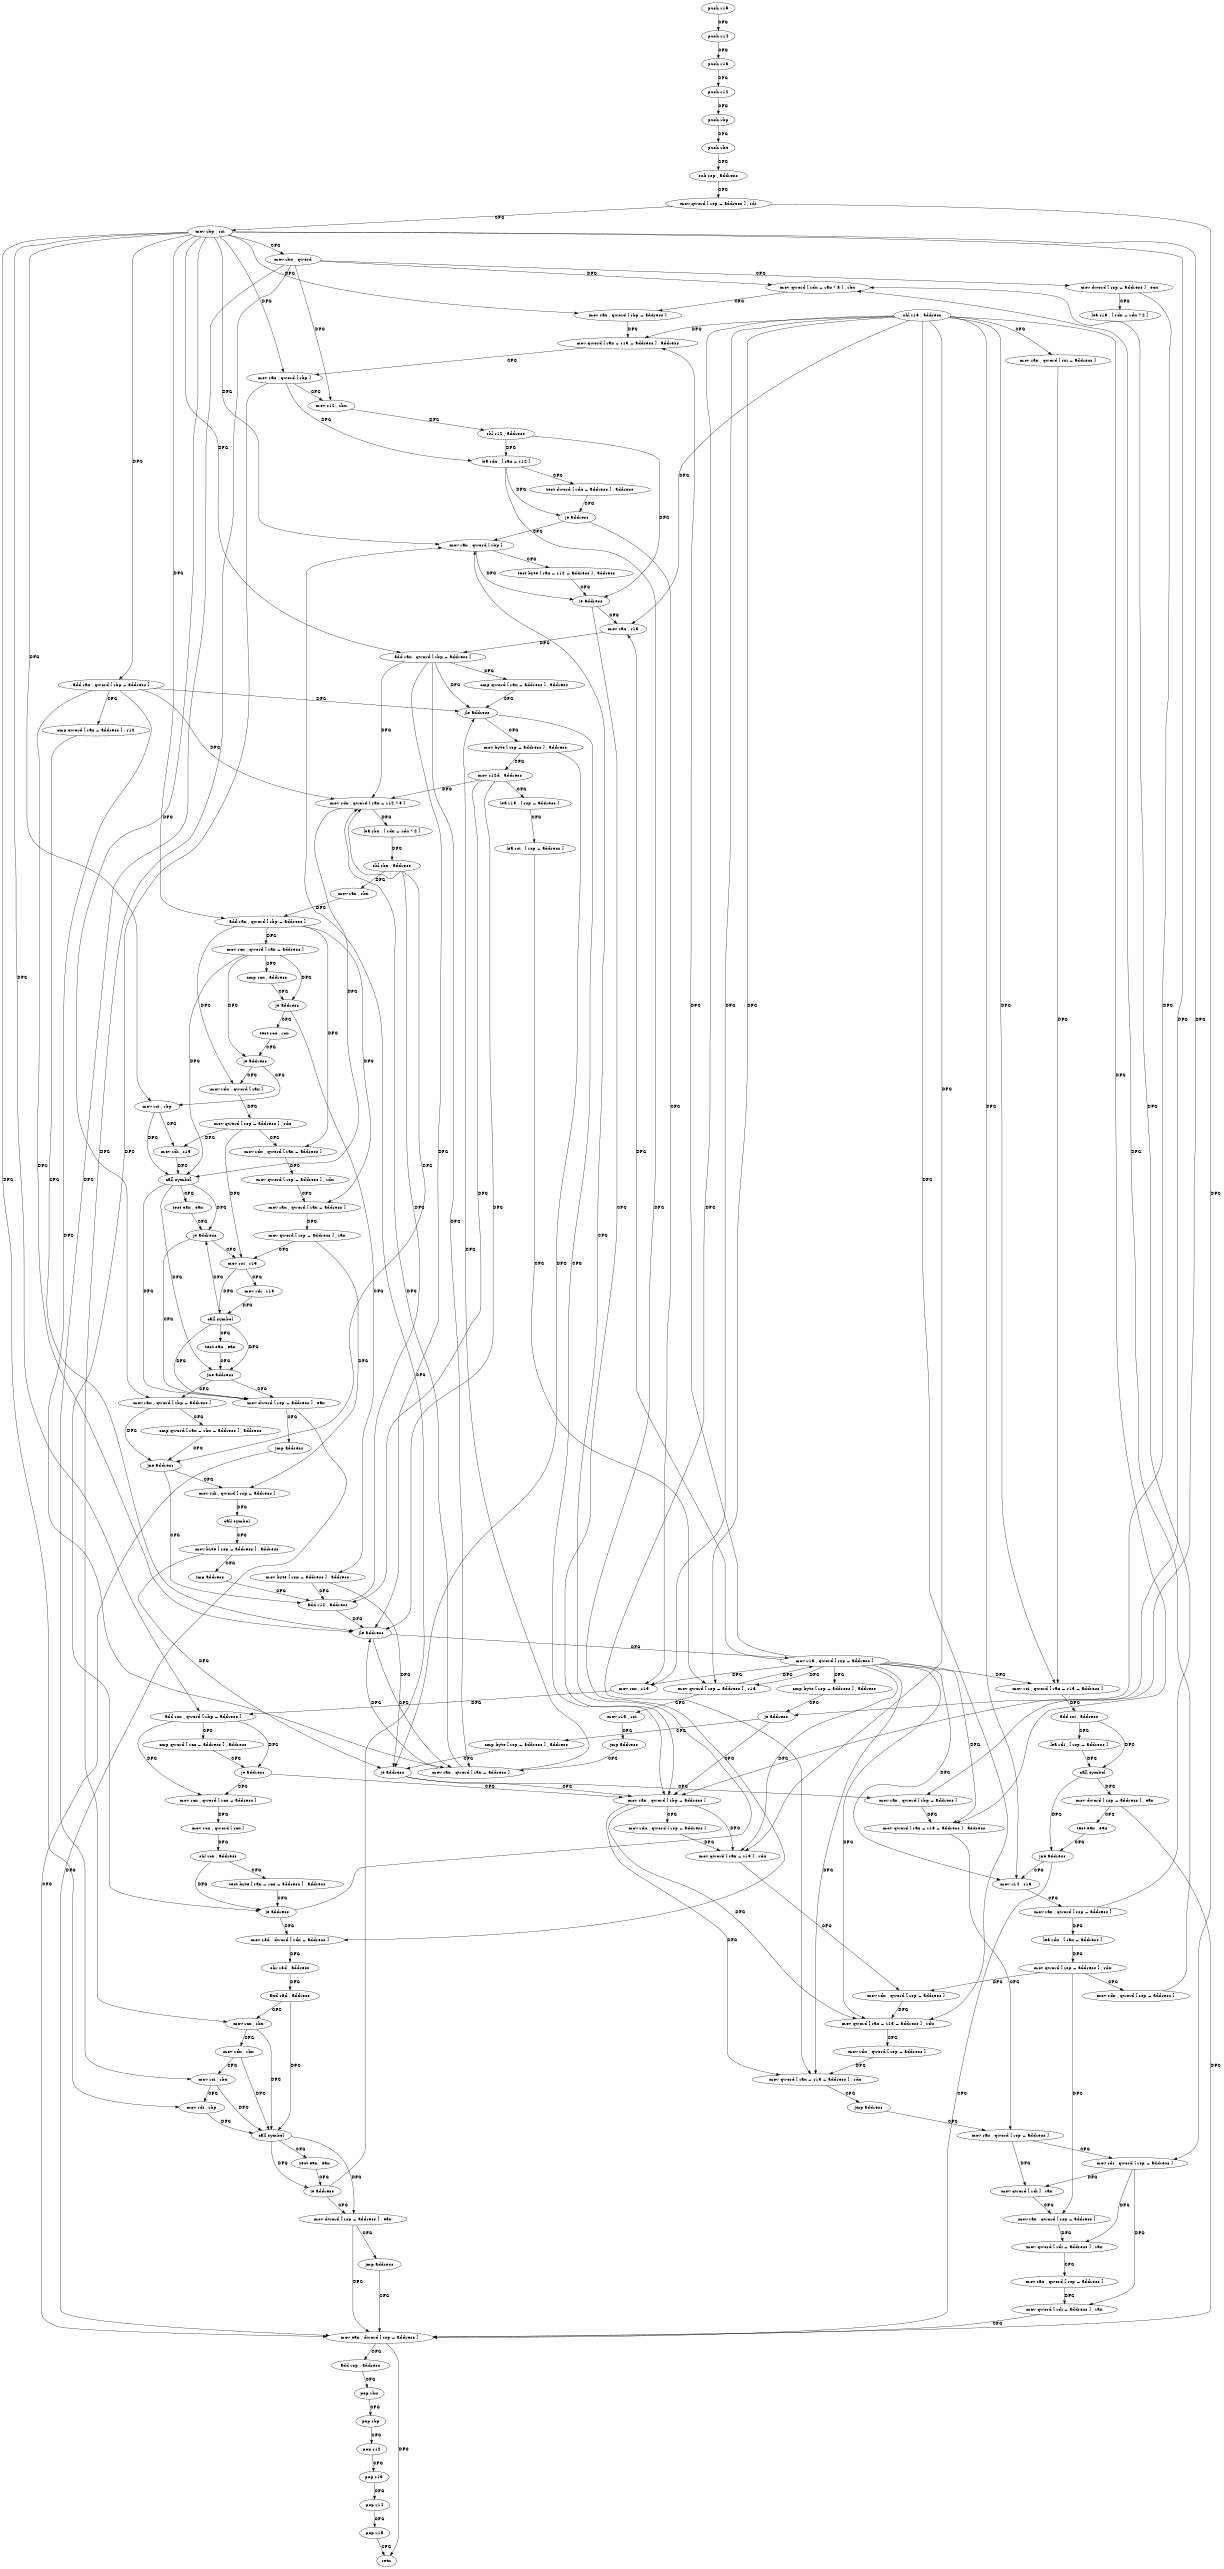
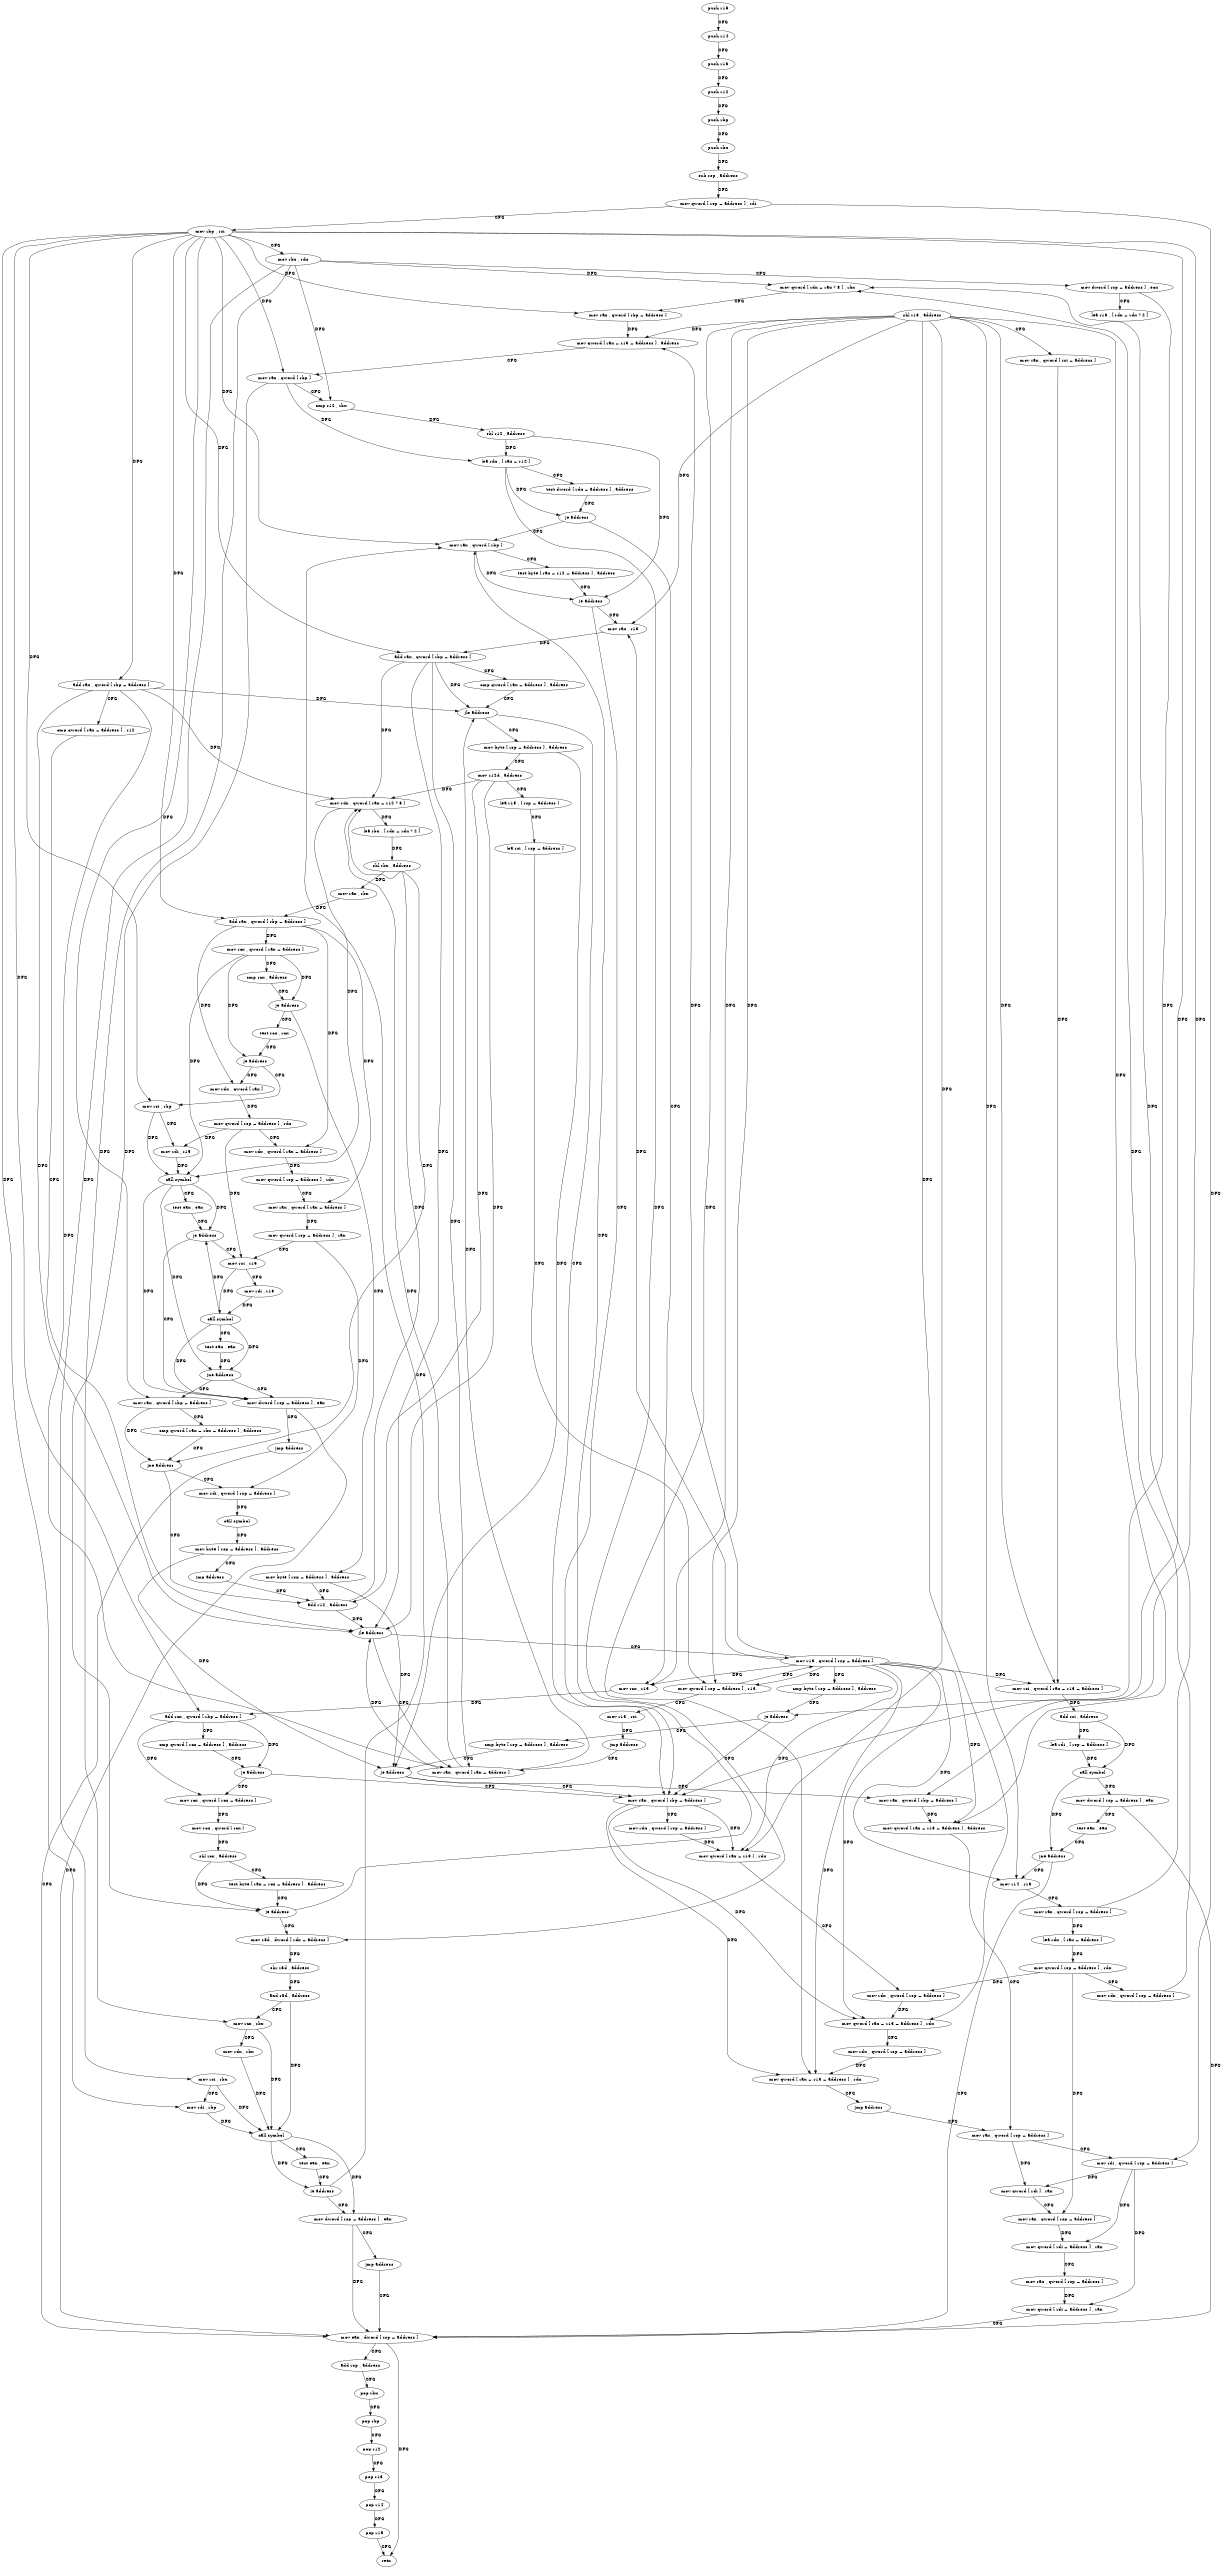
node "mov rbx , qword": label "mov rbx , qword" -> "mov rbx , rdx"
node "mov r12 , rbx": label "mov r12 , rbx" -> "cmp r12 , rbx"
edge "mov rdx , rbx" -> "mov rsi , rbx": removed, label "CFG"
